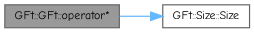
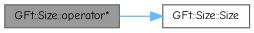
node "GFt::GFt::operator*": label "GFt::GFt::operator*" -> "GFt::Size::operator*"
